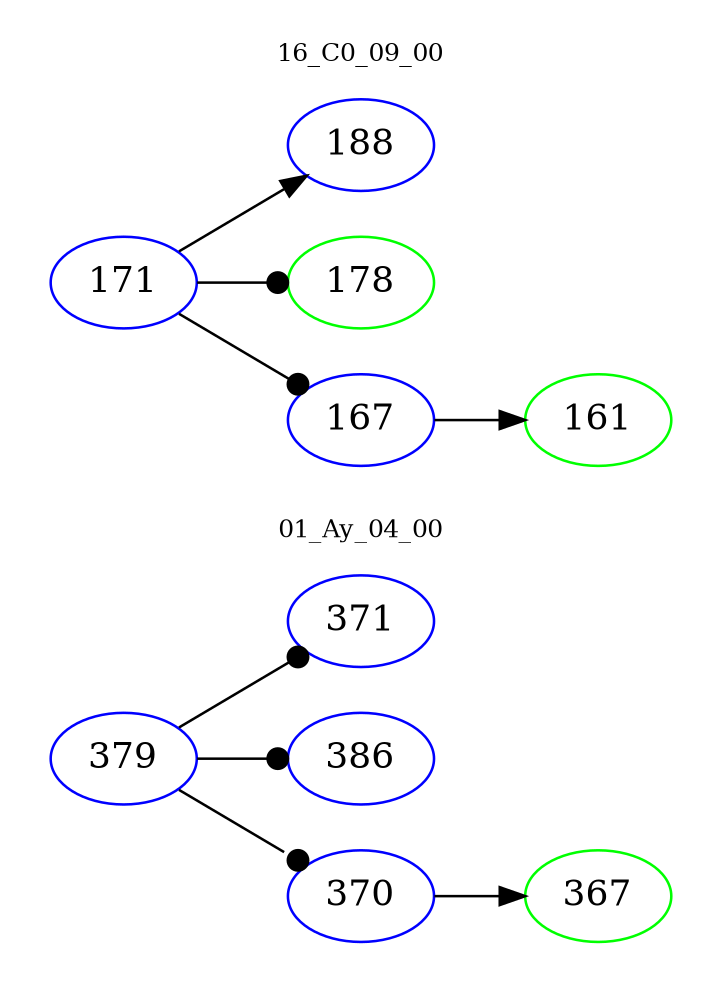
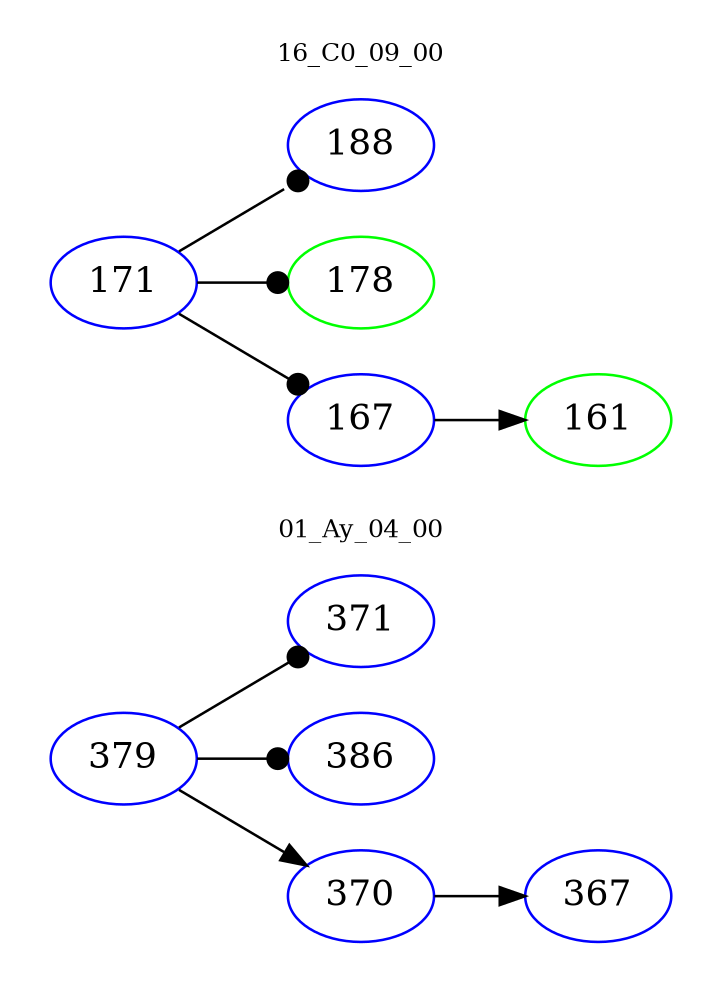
edge "171" -> "188": arrowhead normal -> dot
edge "379" -> "370": arrowhead dot -> normal
node "367": color green -> blue
